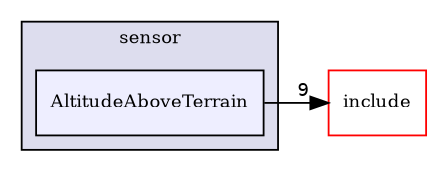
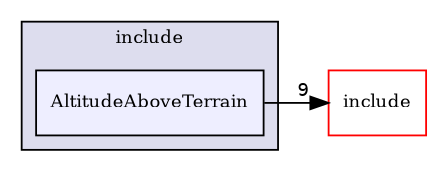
cluster "sensor": label "sensor" -> "include"
